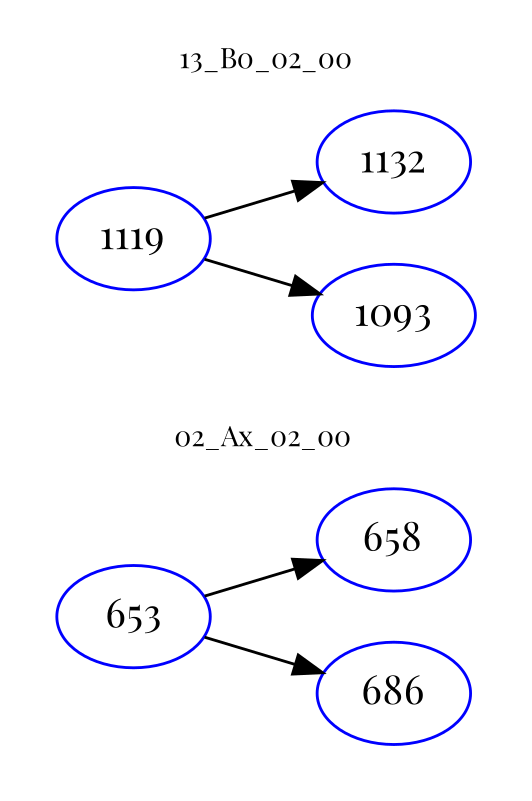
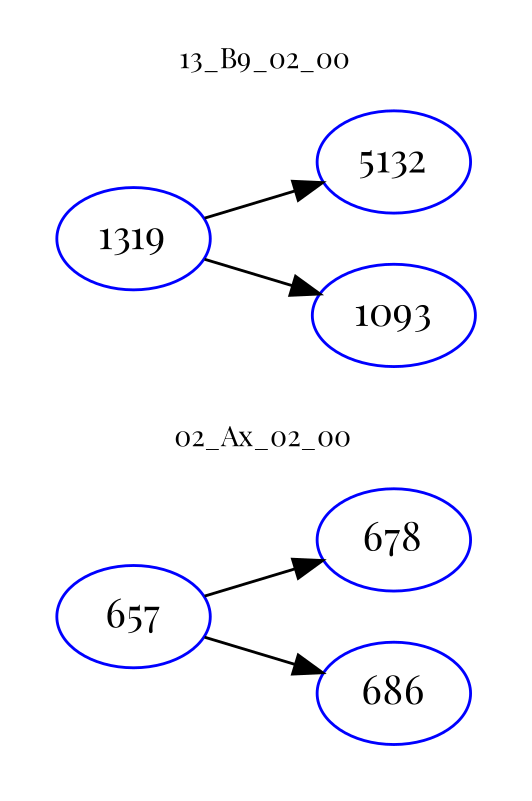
cluster "13_B0_02_00": label "13_B0_02_00" -> "13_B9_02_00"
node "1132": label "1132" -> "5132"
node "1119": label "1119" -> "1319"
node "658": label "658" -> "678"
node "653": label "653" -> "657"
